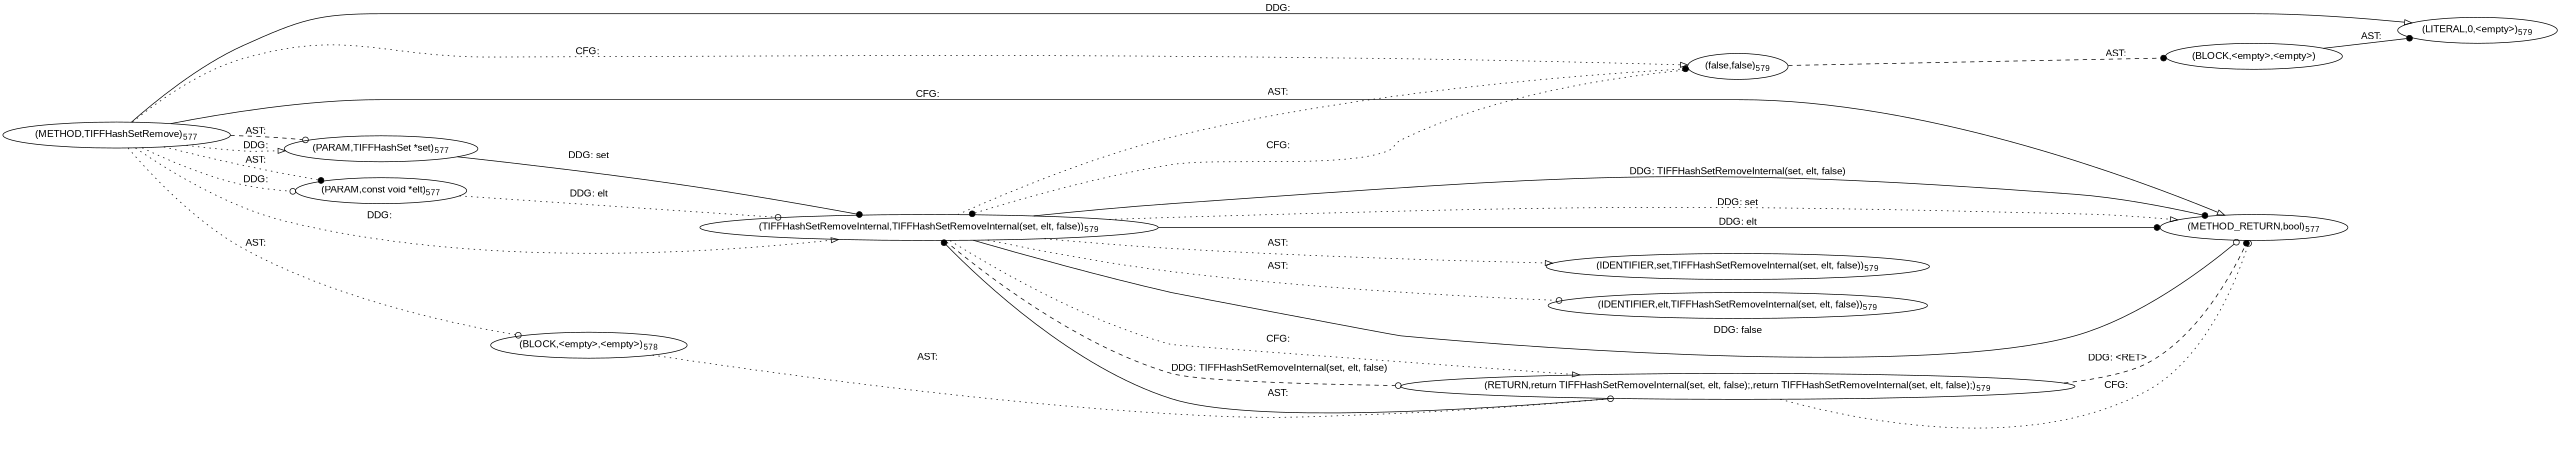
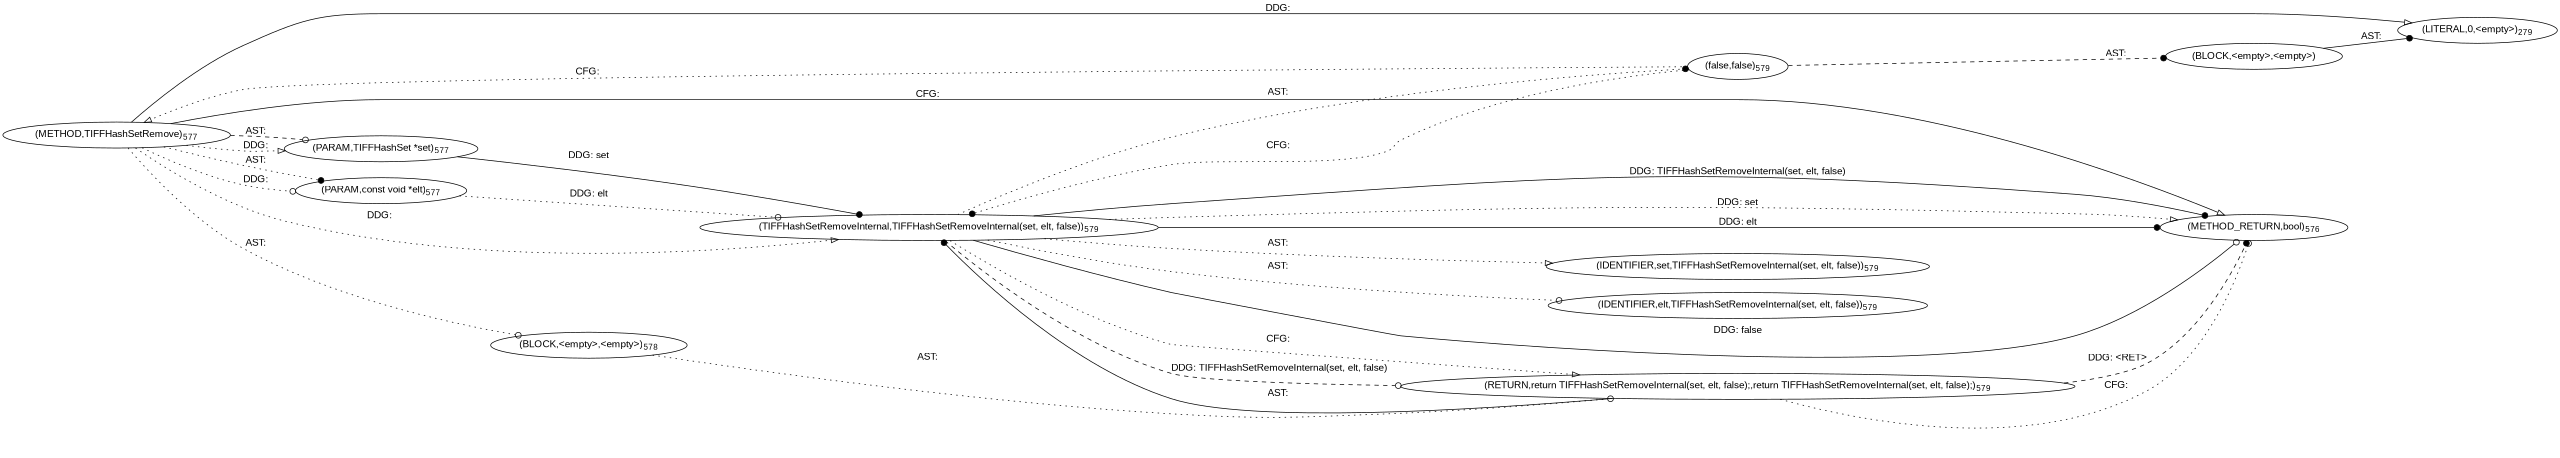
node "(LITERAL,0,<empty>)": text "579" -> "279"
edge "(METHOD,TIFFHashSetRemove)" -> "(false,false)": reversed
node "(METHOD_RETURN,bool)": text "577" -> "576"
